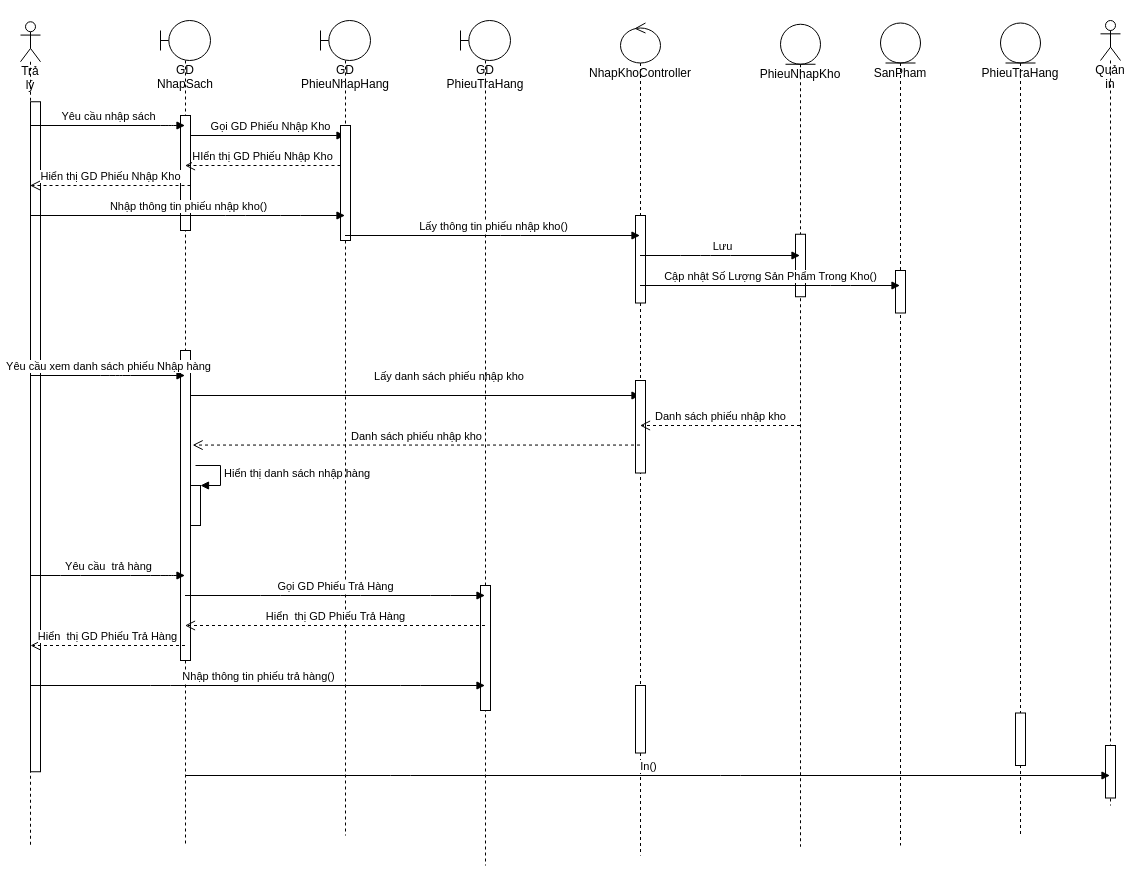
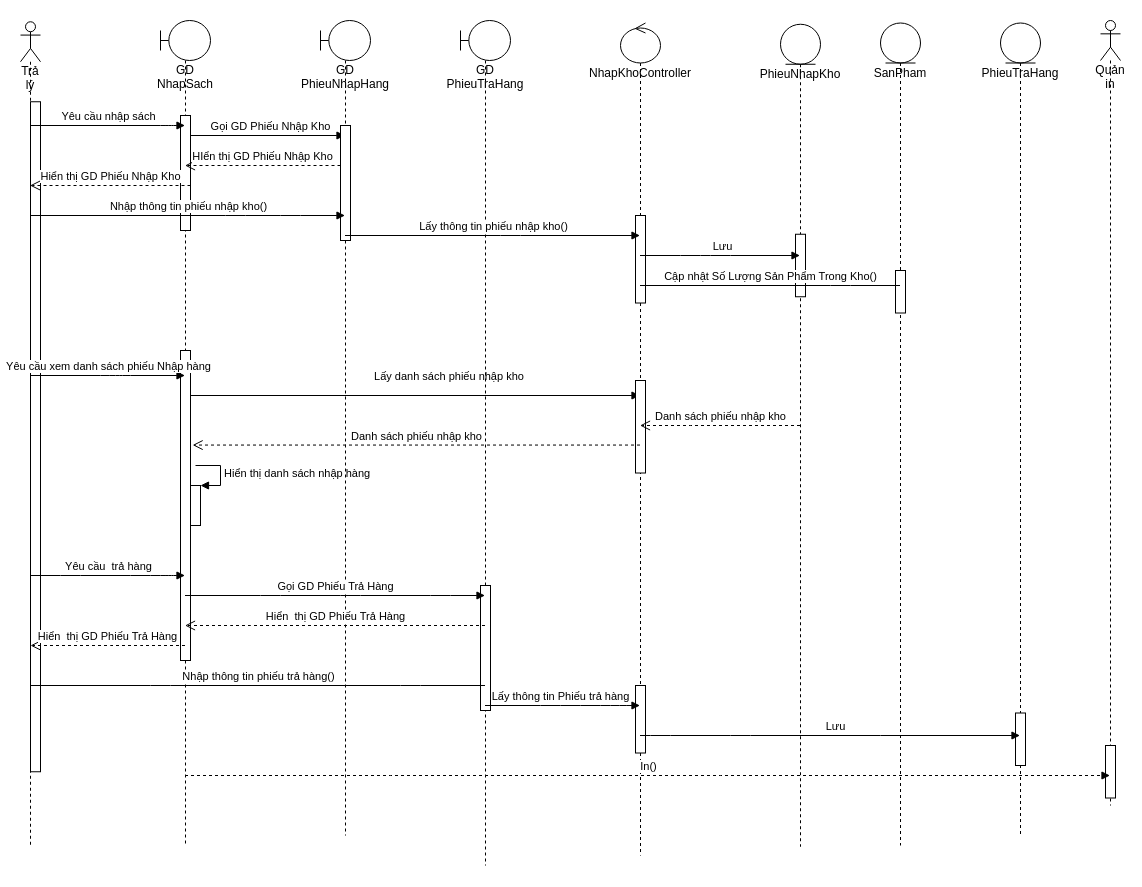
edge "NhapKhoController" -> "SanPham": arrowhead block -> none
edge "Trả lý" -> "GD PhieuTraHang": arrowhead block -> none
edge "GD PhieuTraHang" -> "NhapKhoController": added, label "Lấy thông tin Phiếu trả hàng"
edge "NhapKhoController" -> "PhieuTraHang": added, label "Lưu"
edge "GD NhapSach" -> "Quản in": style solid -> dashed
